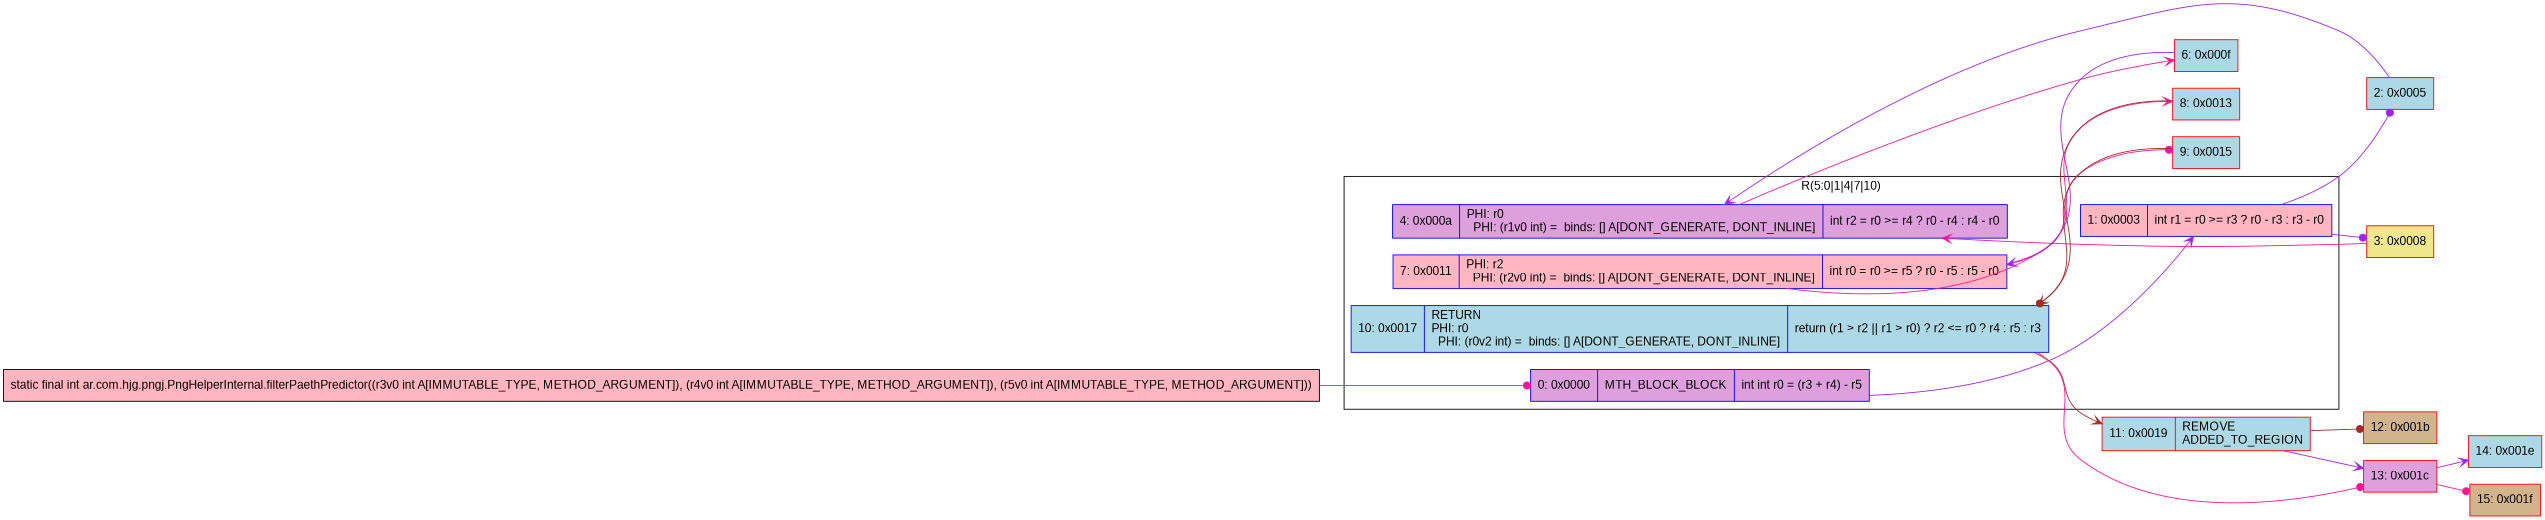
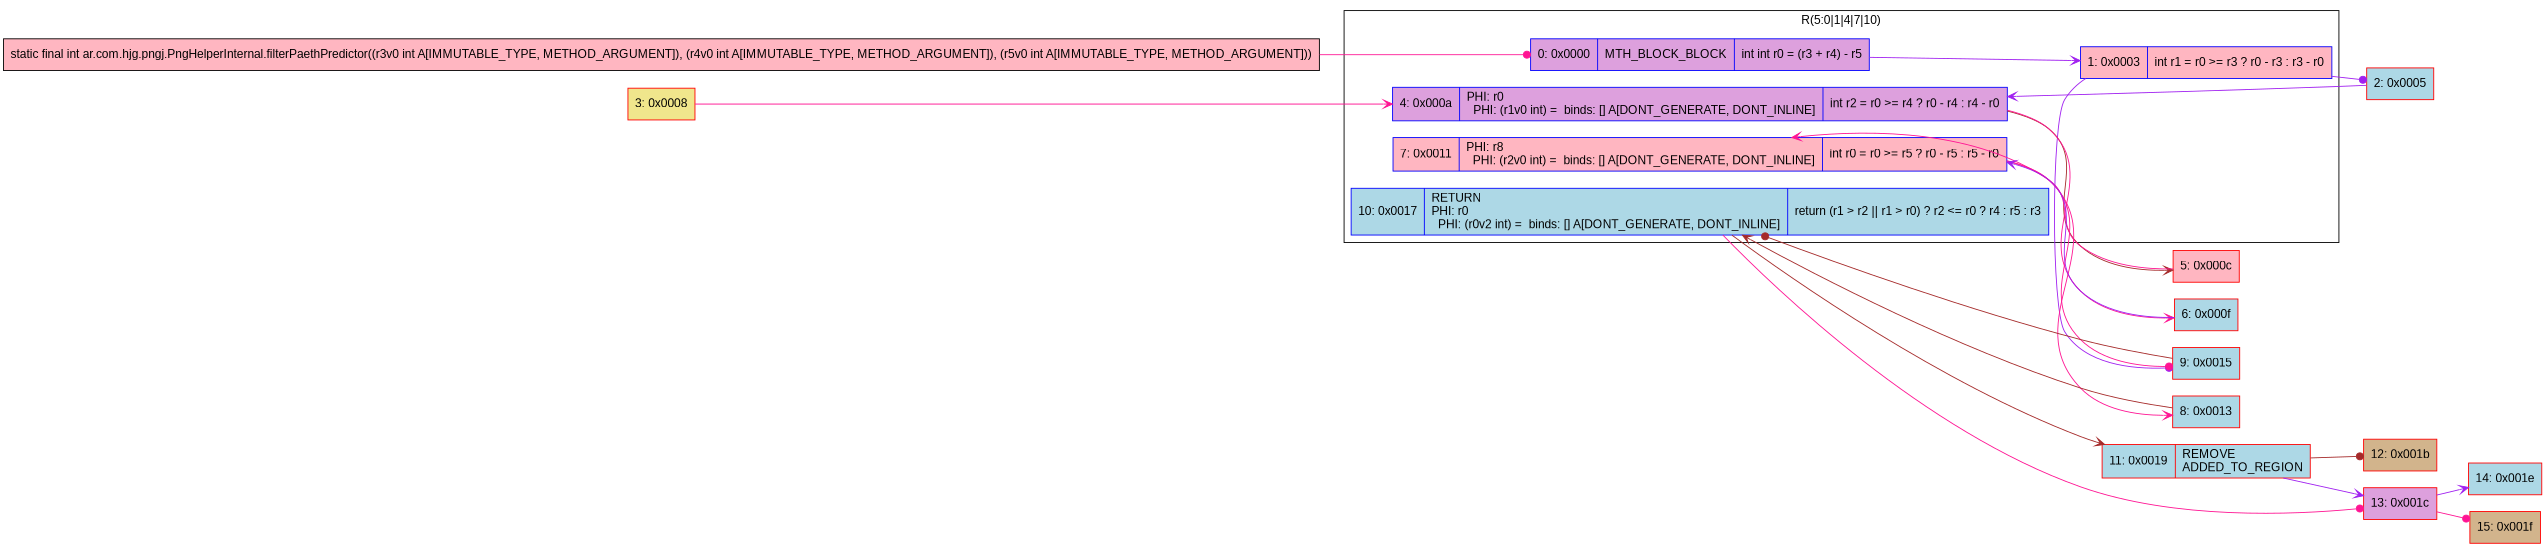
edge "1: 0x0003" -> "3: 0x0008": now "1: 0x0003" -> "9: 0x0015"
node "7: 0x0011": text "PHI: r2" -> "PHI: r8"
node "5: 0x000c": added
